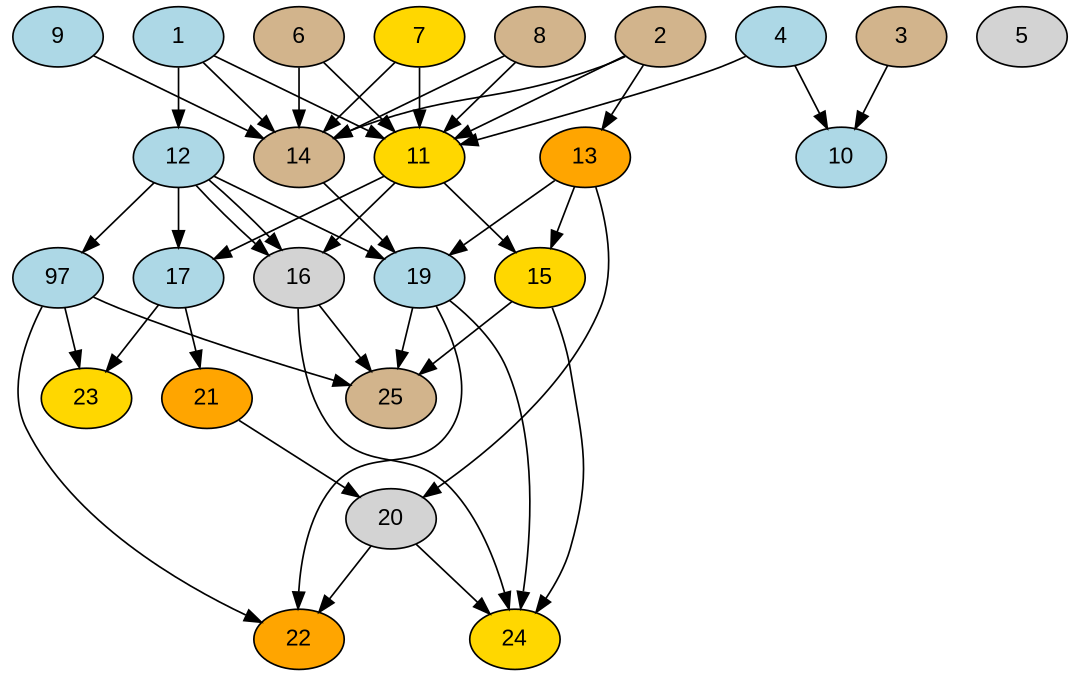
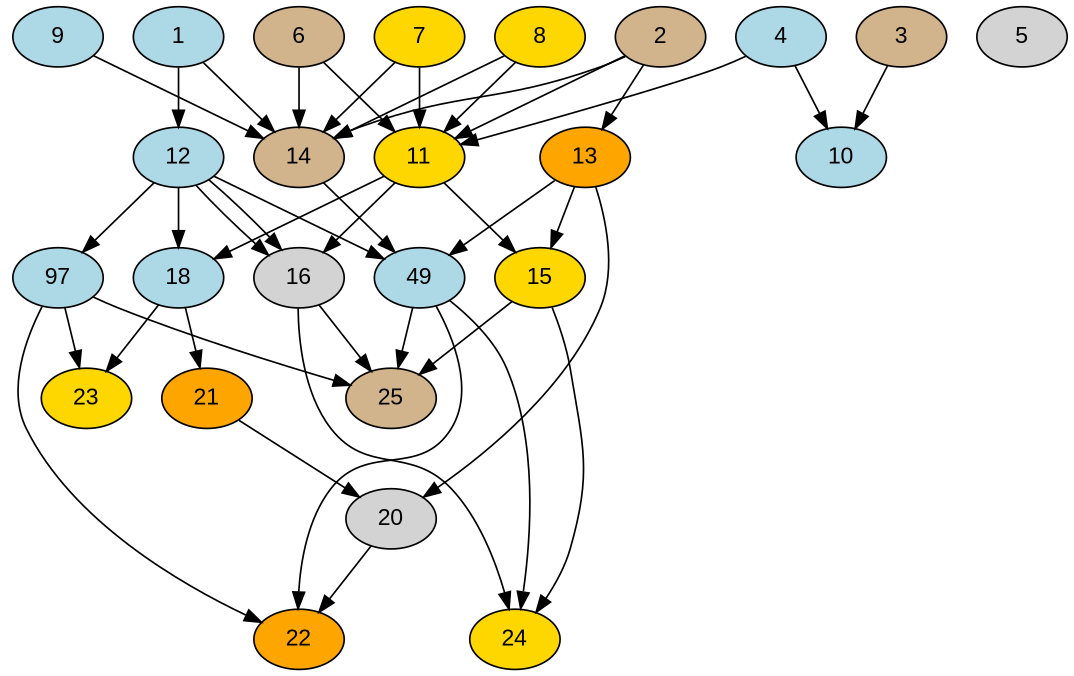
node "8": fillcolor tan -> gold
edge "1" -> "11": removed
node "17": label "17" -> "18"
node "19": label "19" -> "49"
edge "20" -> "24": removed
